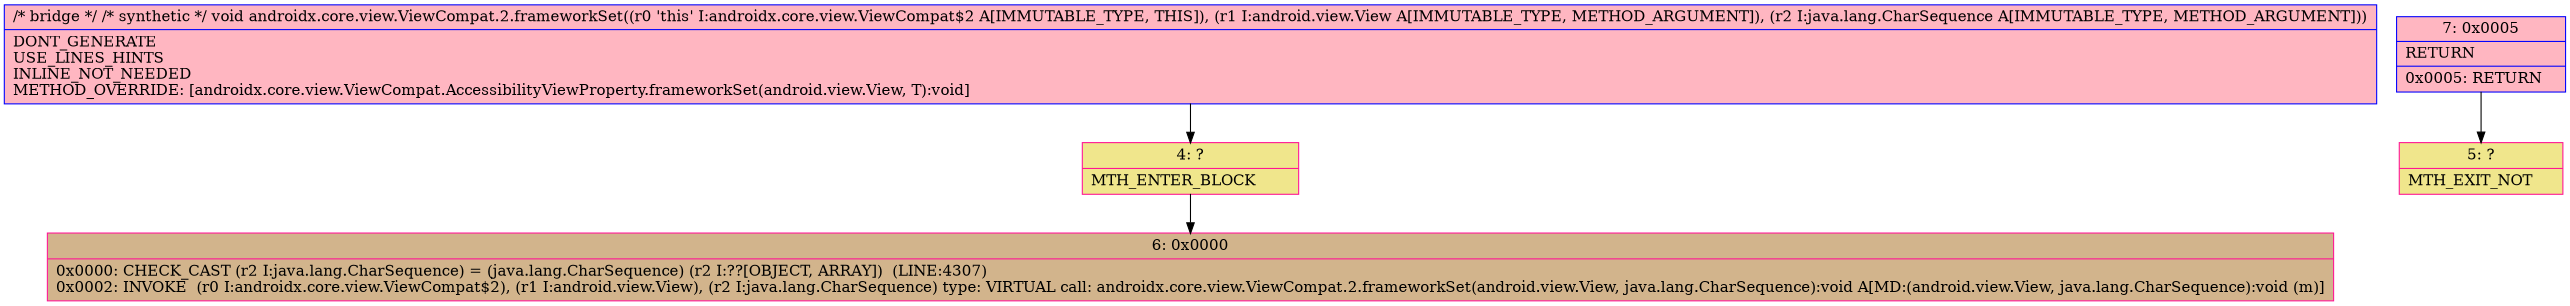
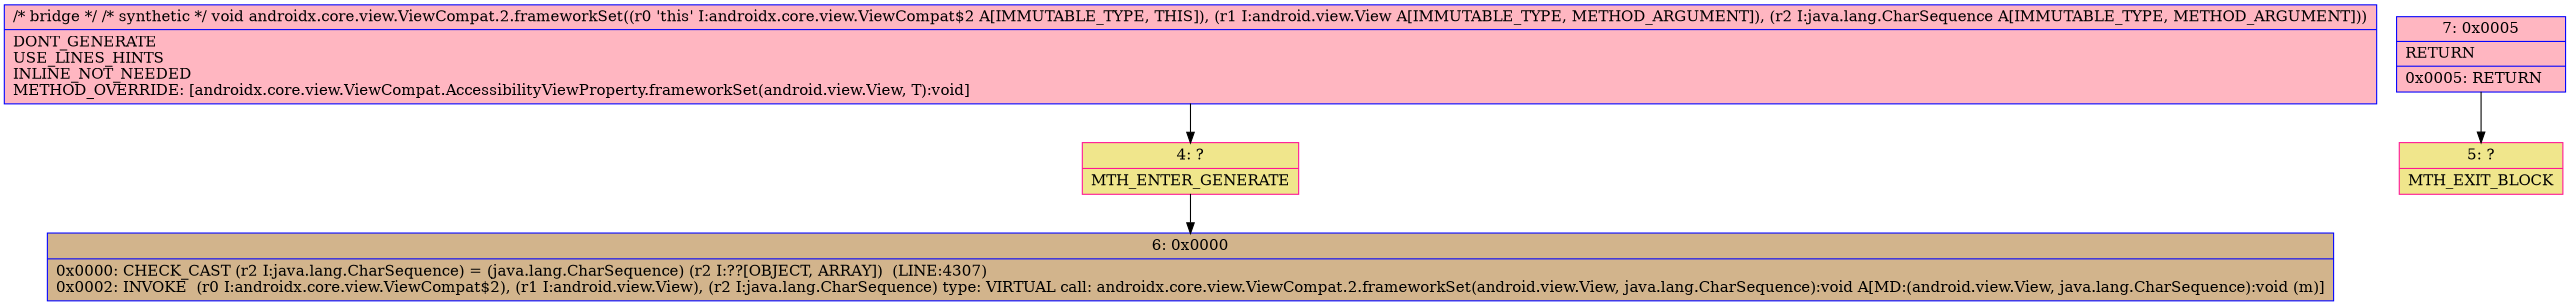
node "4: ?": text "MTH_ENTER_BLOCK" -> "MTH_ENTER_GENERATE"
node "5: ?": text "MTH_EXIT_NOT" -> "MTH_EXIT_BLOCK"
node "6: 0x0000": color deeppink -> blue
